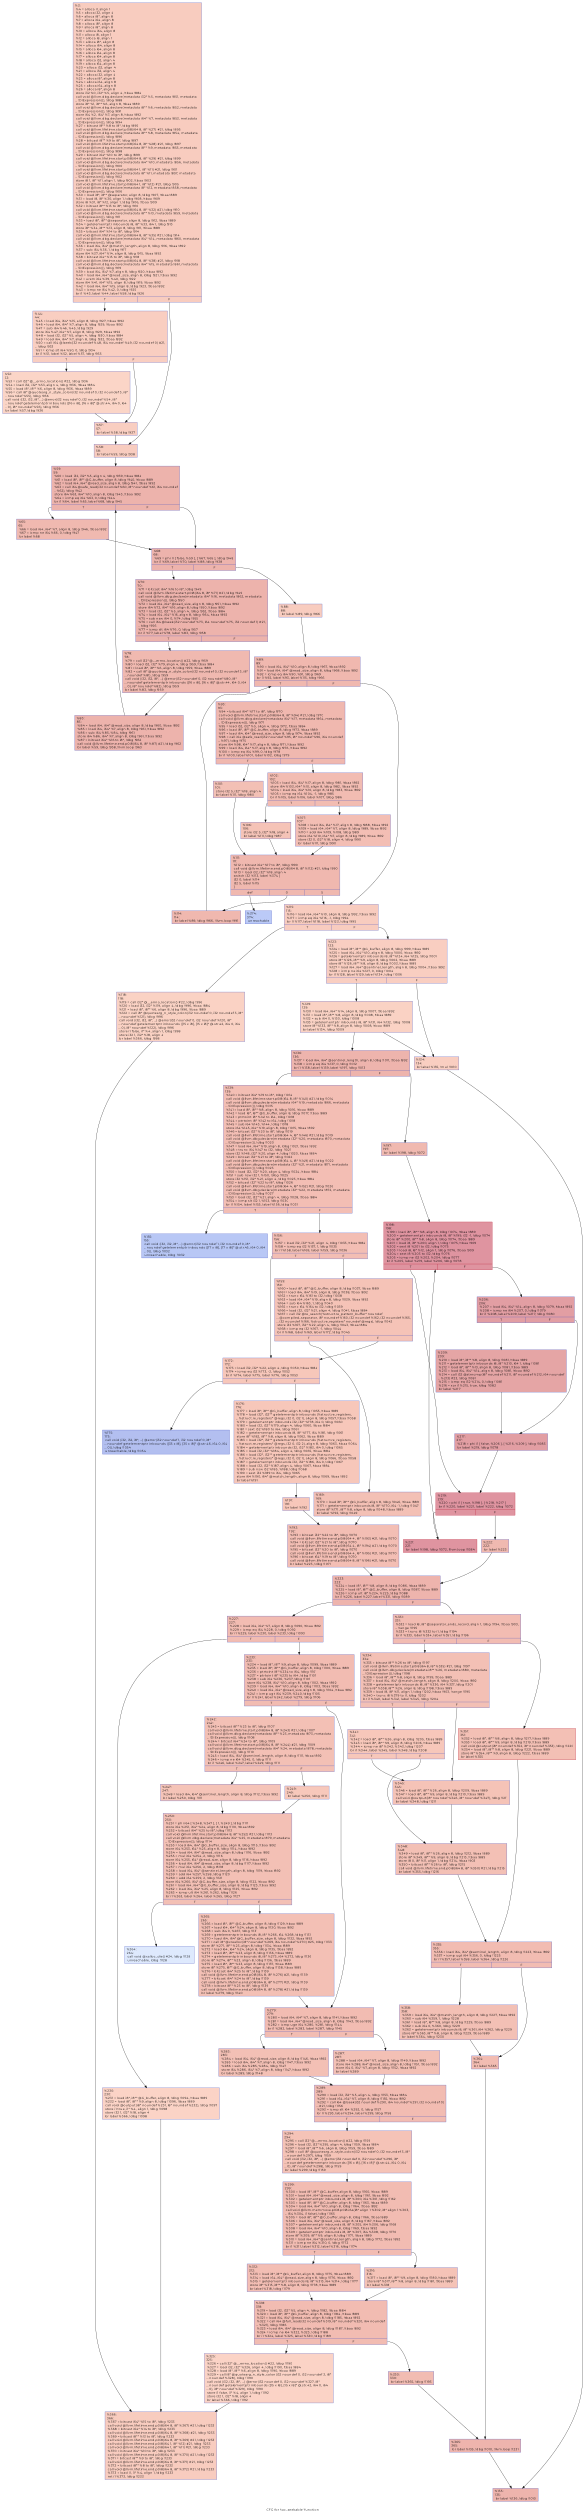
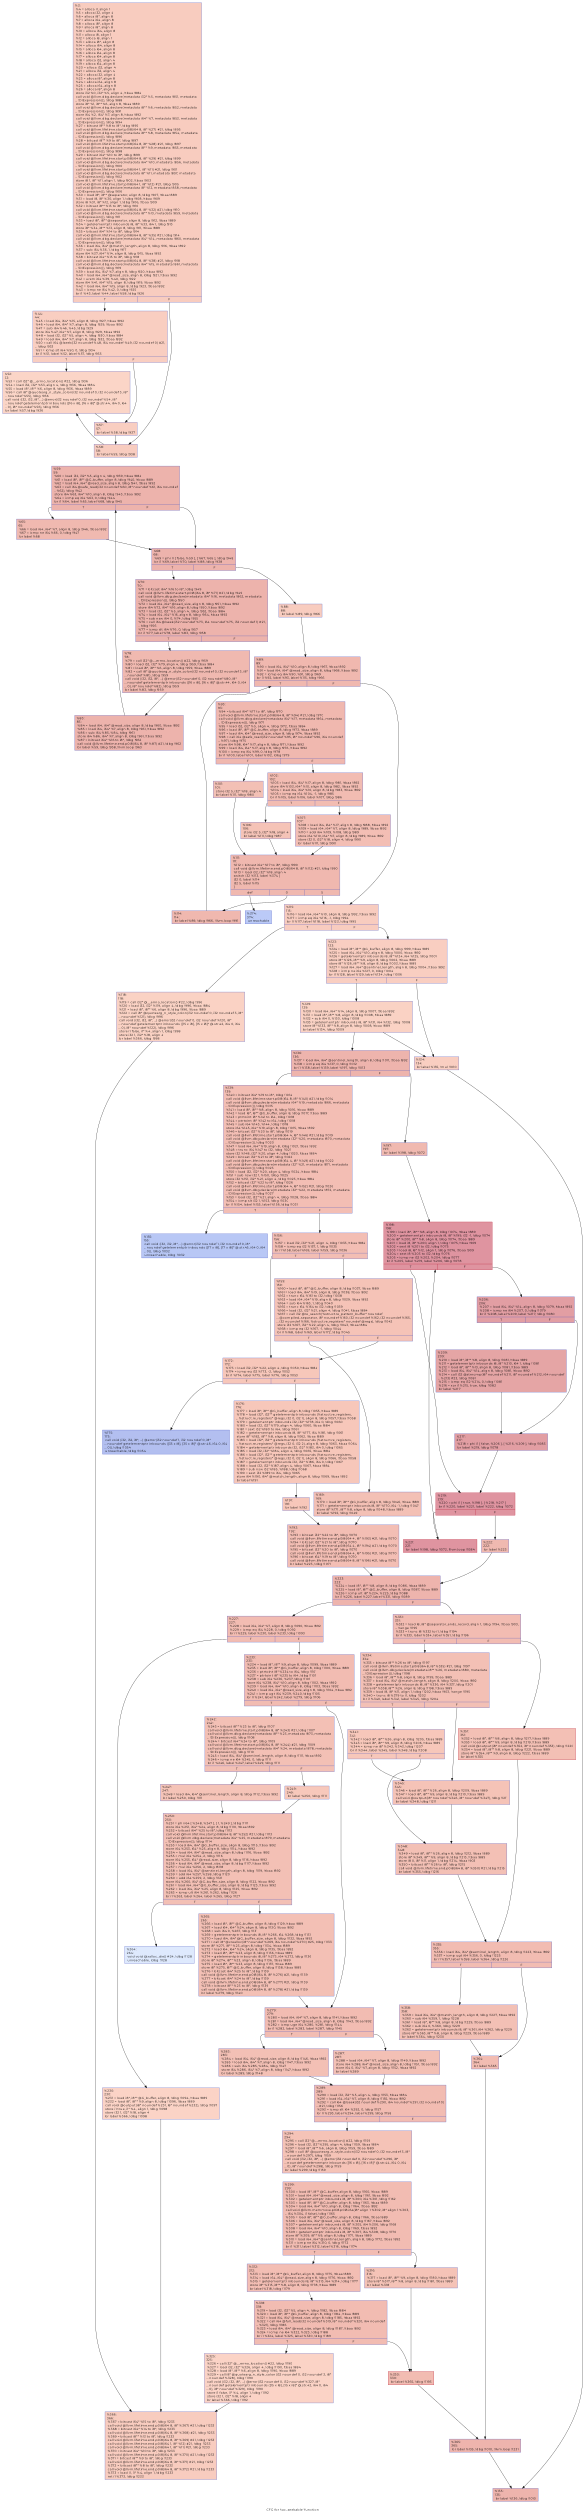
edge "%58:" -> "%59:": now "%58:" -> "%52:"
node "%264:": text "call void @xalloc_die() #24, !dbg !1128" -> "void void @xalloc_die() #24, !dbg !1128"
edge "%316:" -> "%318:": now "%316:" -> "%330:"
node "%330:": color #3d50c3ff -> #b70d28ff
